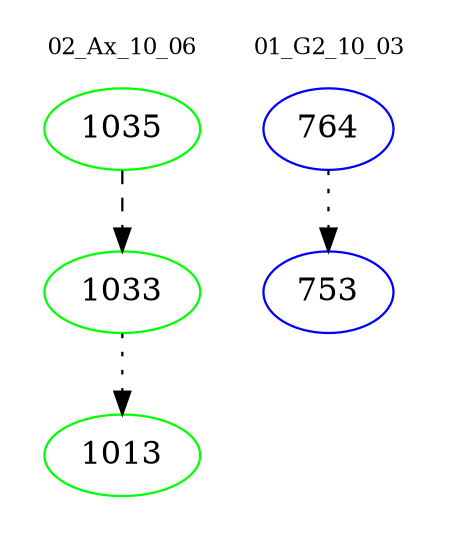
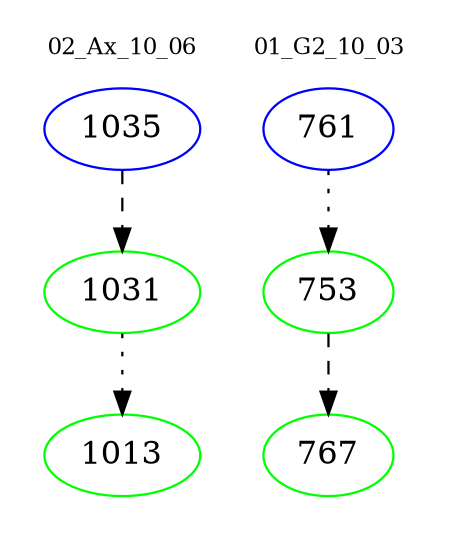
node "1035": color green -> blue
node "764": label "764" -> "761"
node "1033": label "1033" -> "1031"
node "753": color blue -> green
node "767": added
